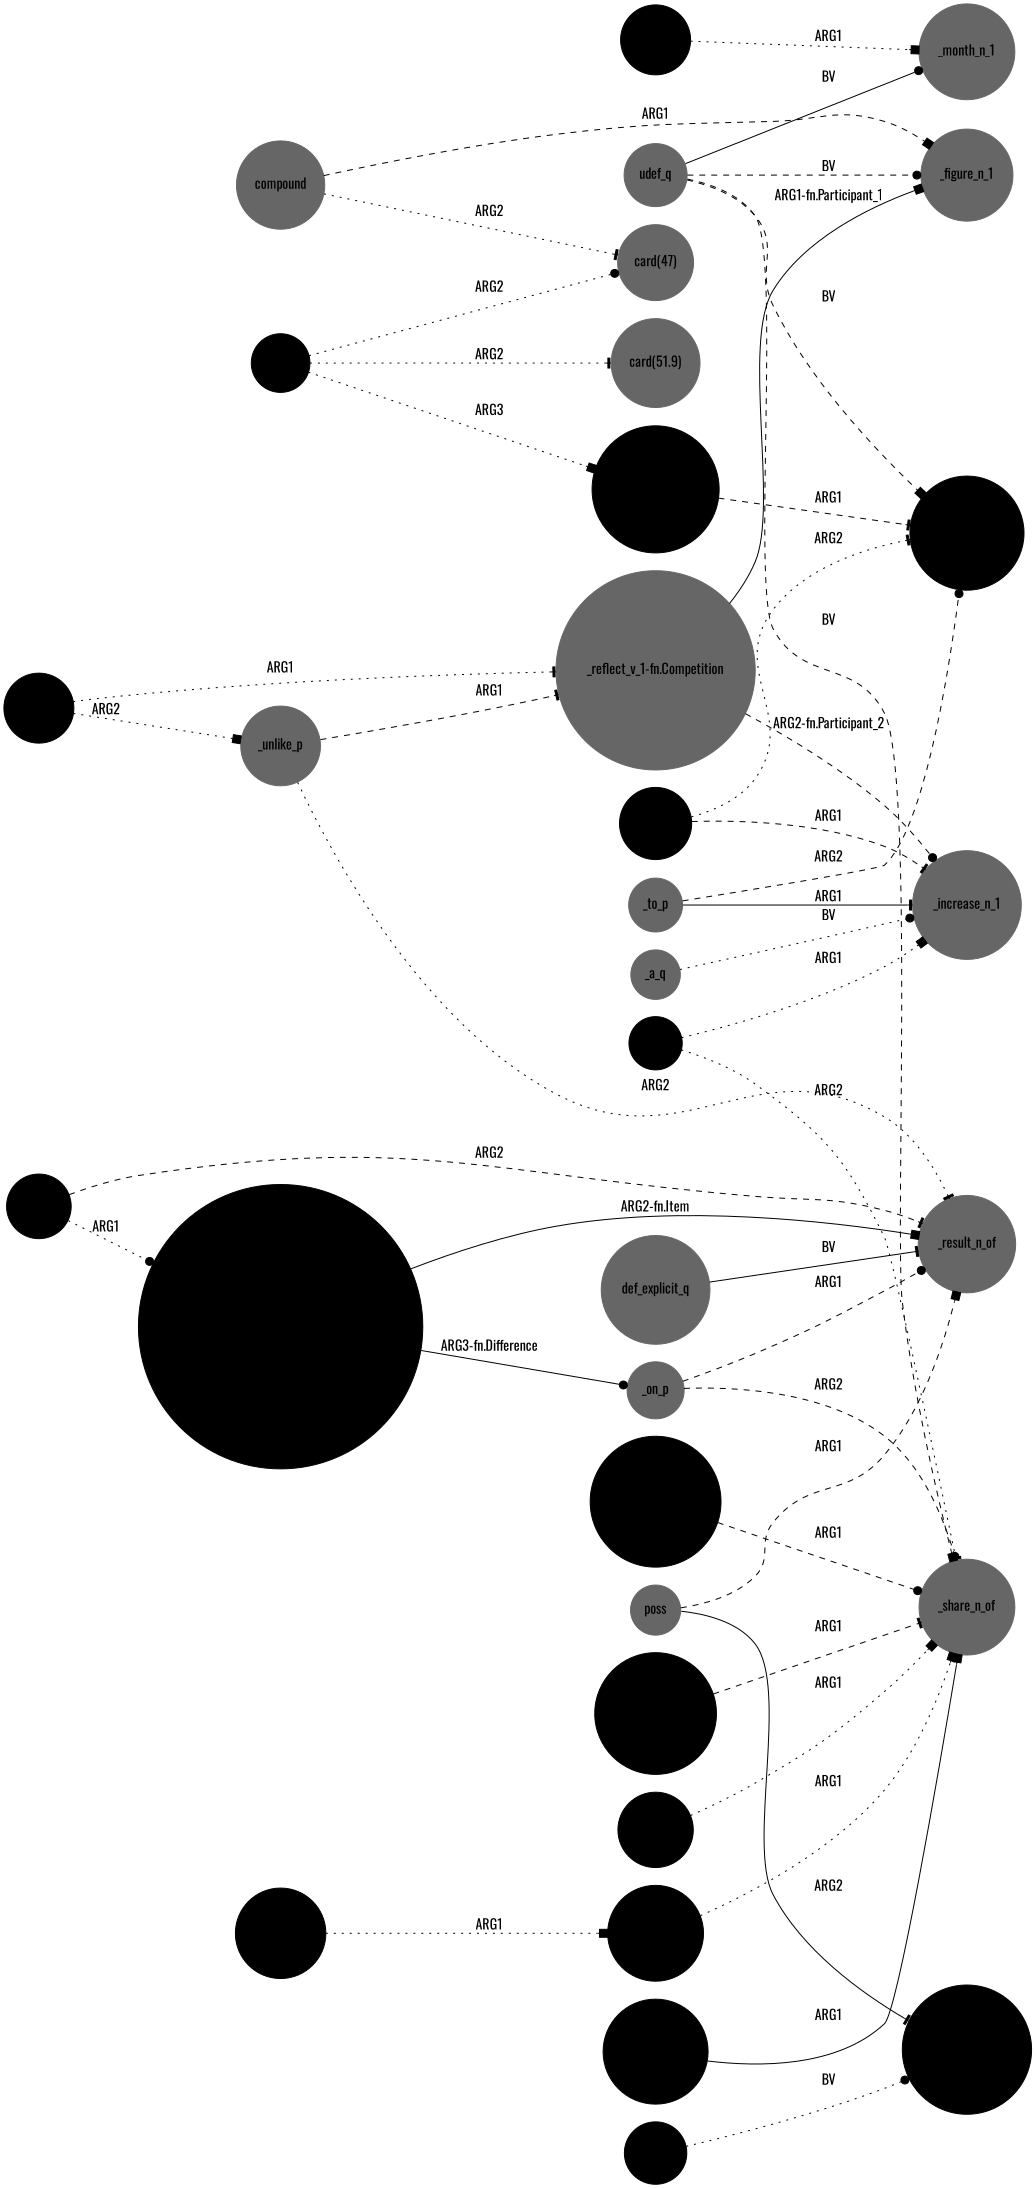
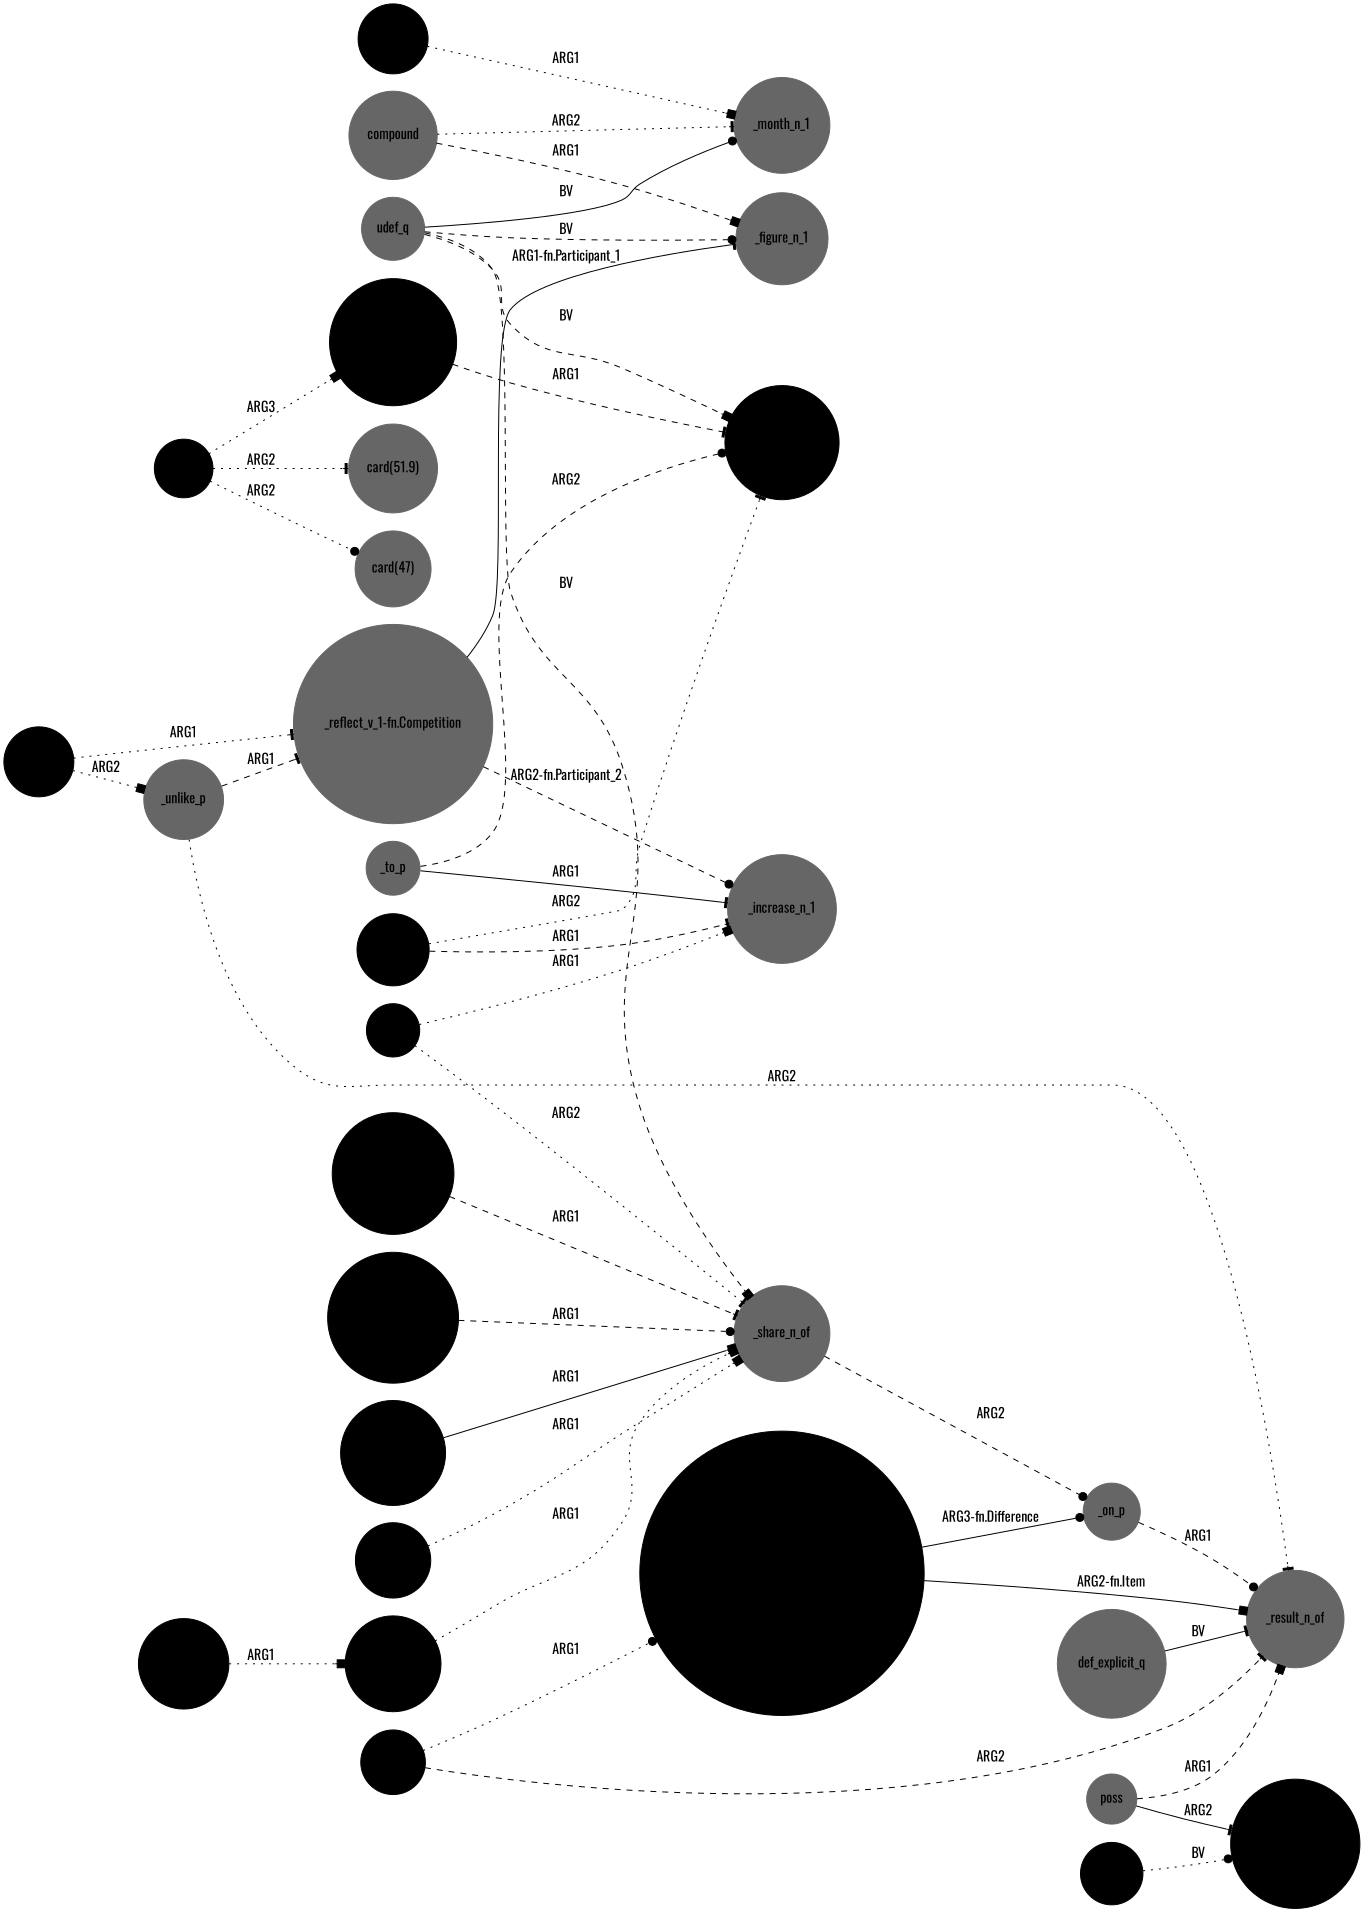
edge "compound" -> "card(47)": now "compound" -> "_month_n_1"
edge "_reflect_v_1-fn.Competition" -> "_figure_n_1": arrowhead box -> tee
node "_a_q": removed
edge "_on_p" -> "_share_n_of": reversed
